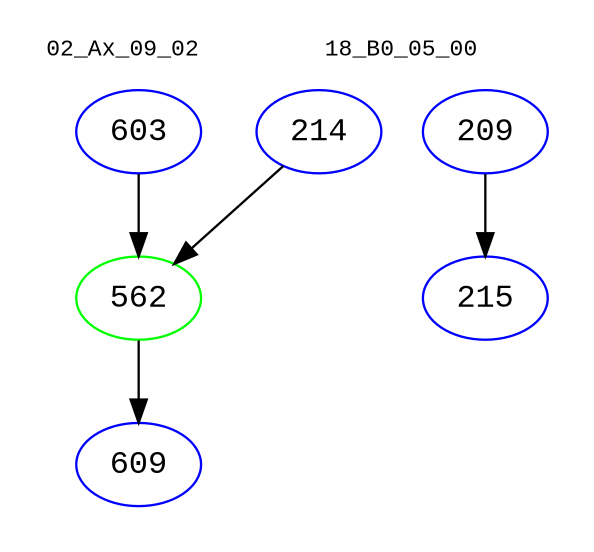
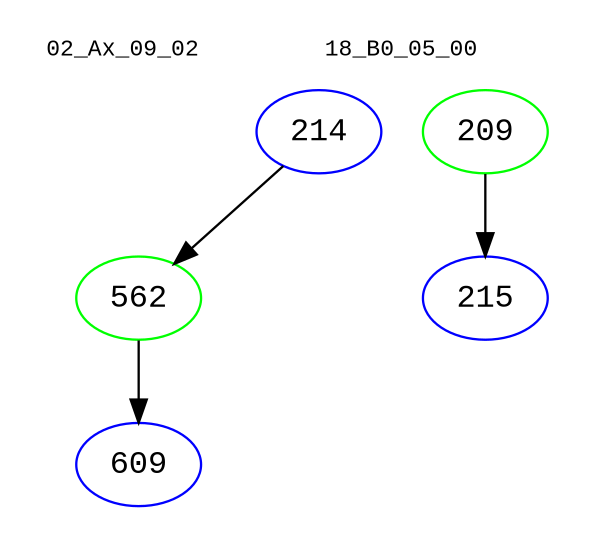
node "603": removed
node "209": color blue -> green
